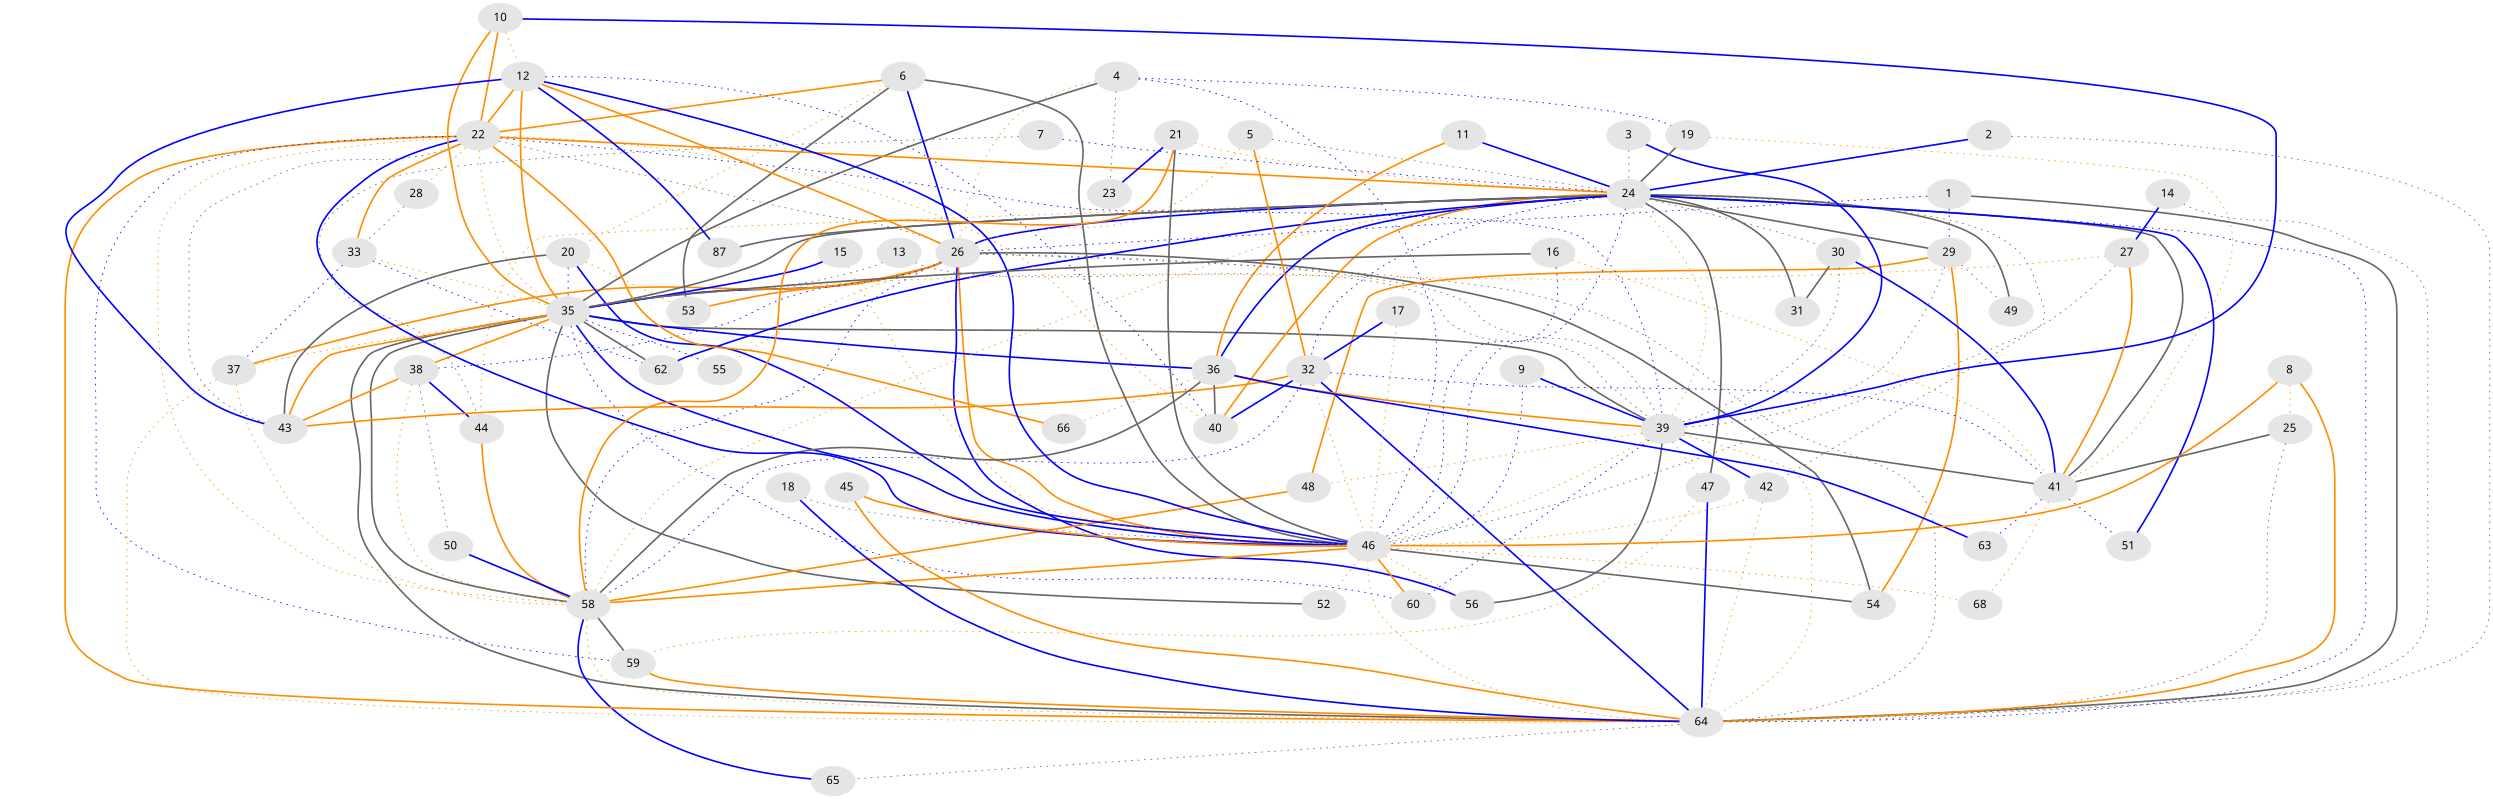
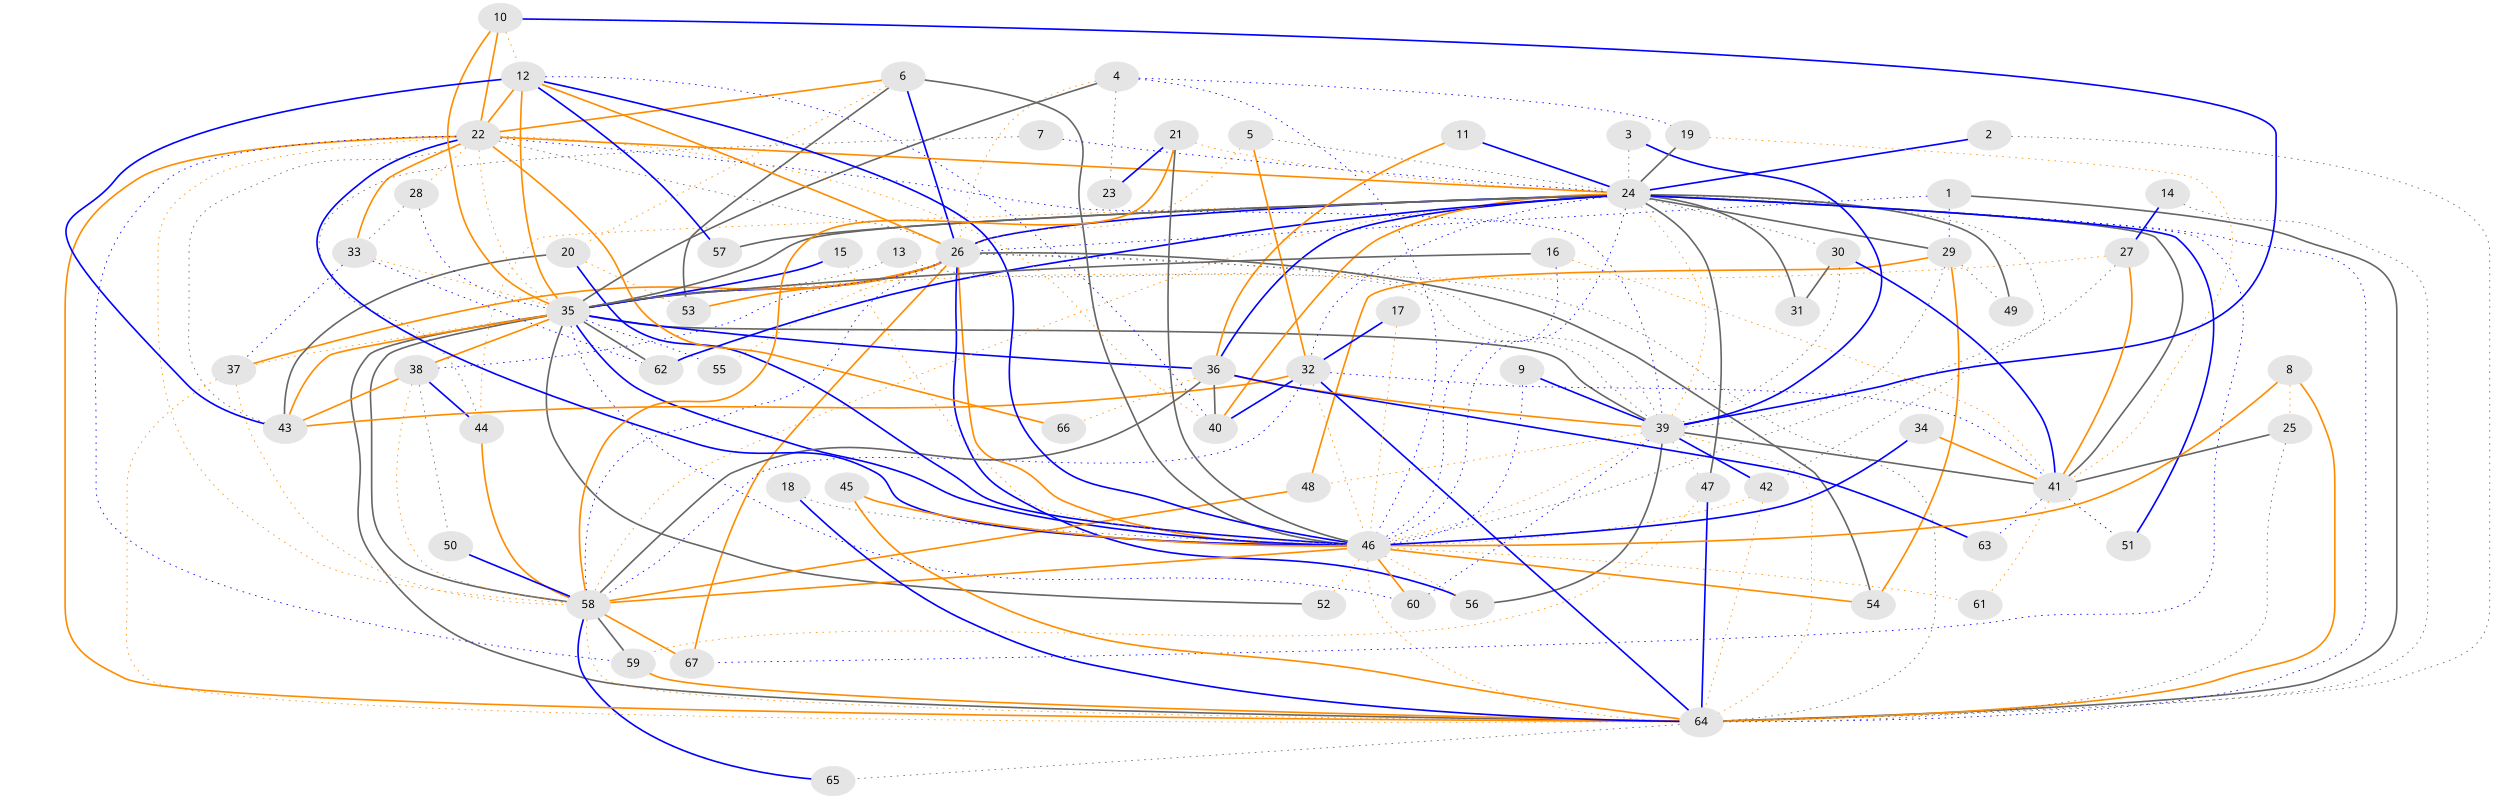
node "87": label "87" -> "57"
edge "20" -- "35": now "28" -- "35"
node "34": added
edge "46" -- "54": color gray40 -> darkorange
node "68": label "68" -> "61"
node "67": added
